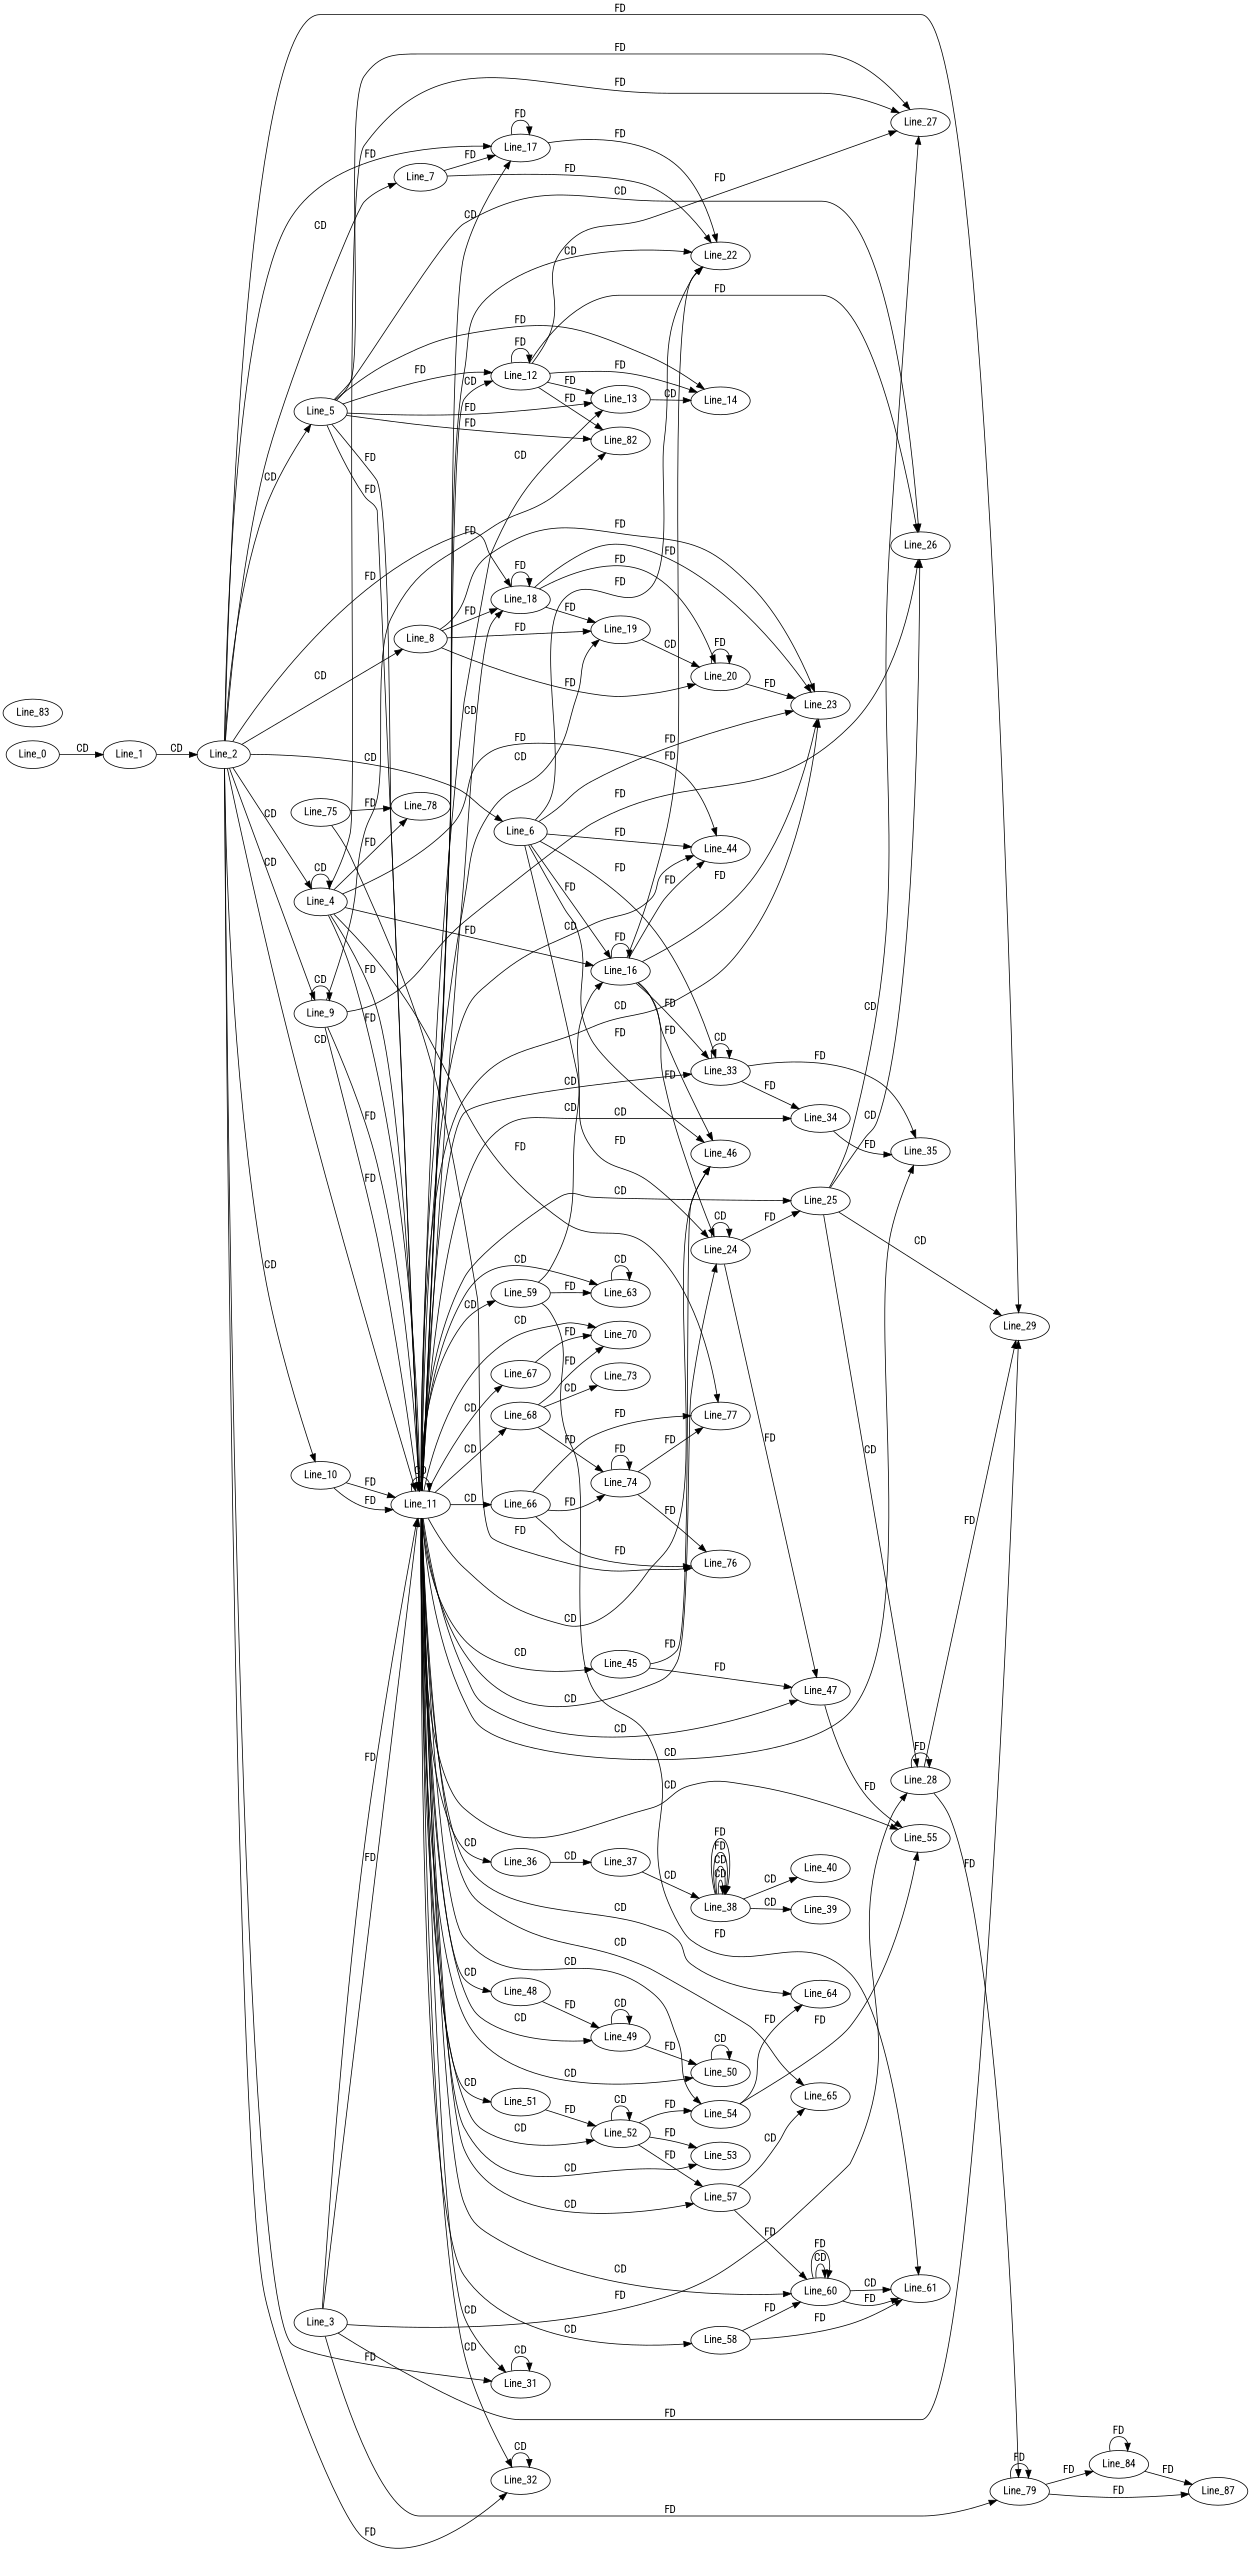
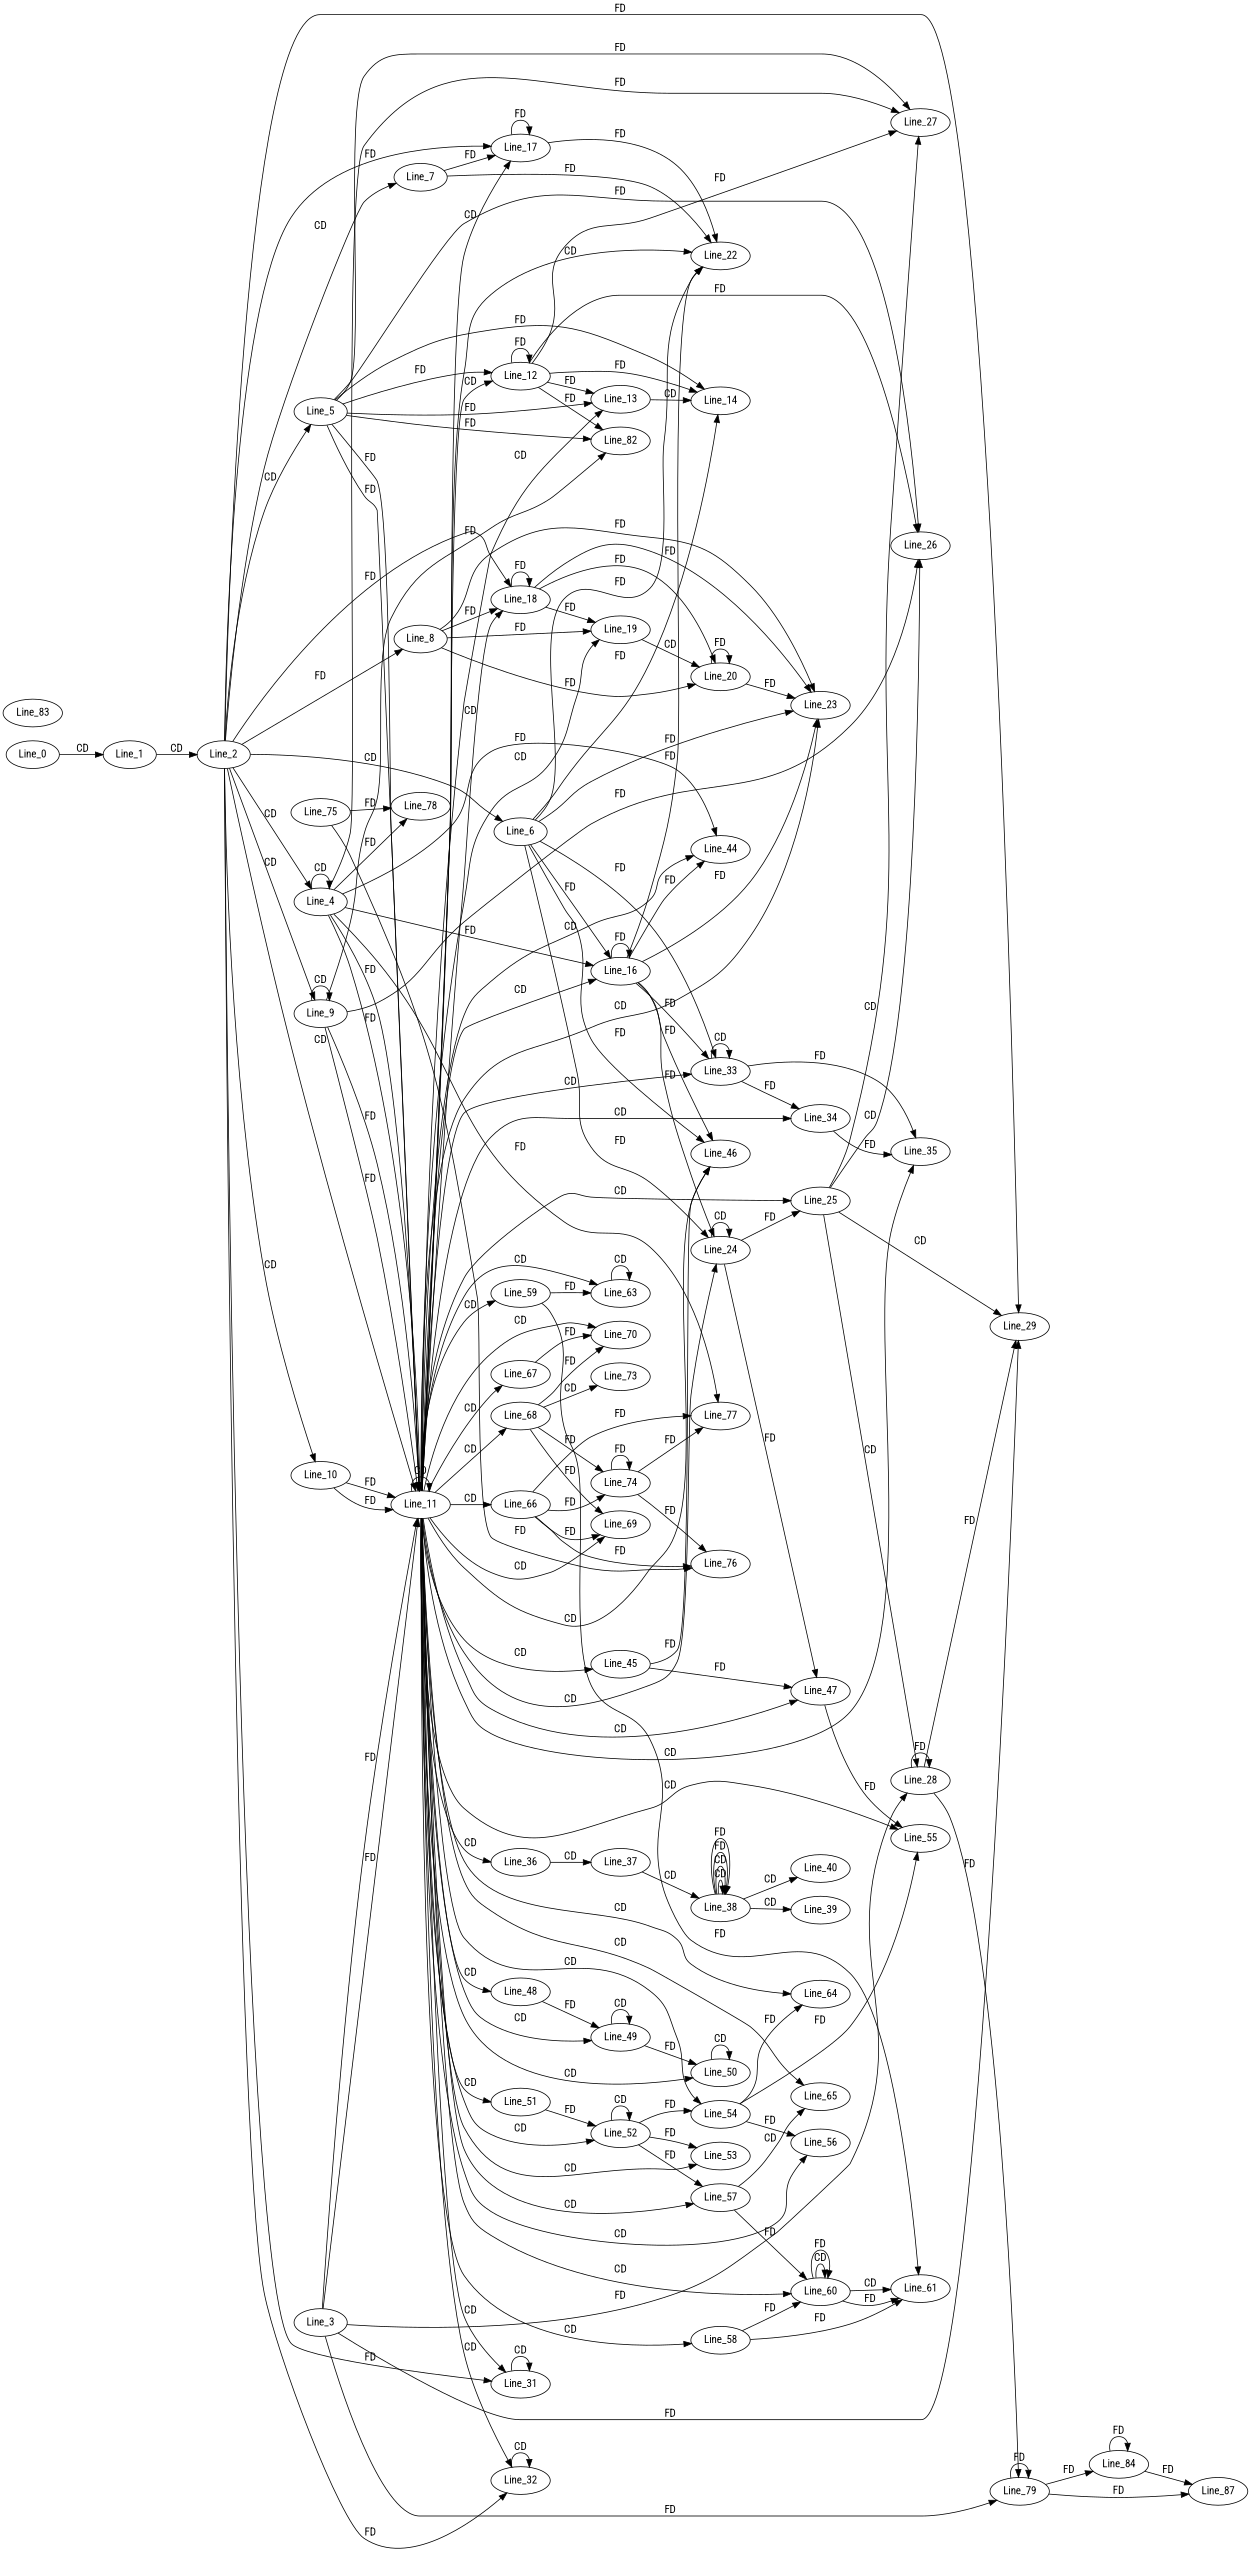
edge "Line_5" -> "Line_26": label "CD" -> "FD"
edge "Line_2" -> "Line_8": label "CD" -> "FD"
edge "Line_6" -> "Line_44": now "Line_6" -> "Line_14"
edge "Line_59" -> "Line_16": now "Line_11" -> "Line_16"
node "Line_69": added
node "Line_56": added
